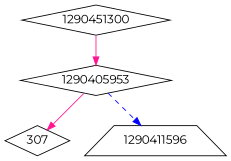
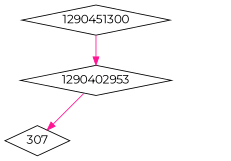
node "1290405953": label "1290405953" -> "1290402953"
node "1290411596": removed
